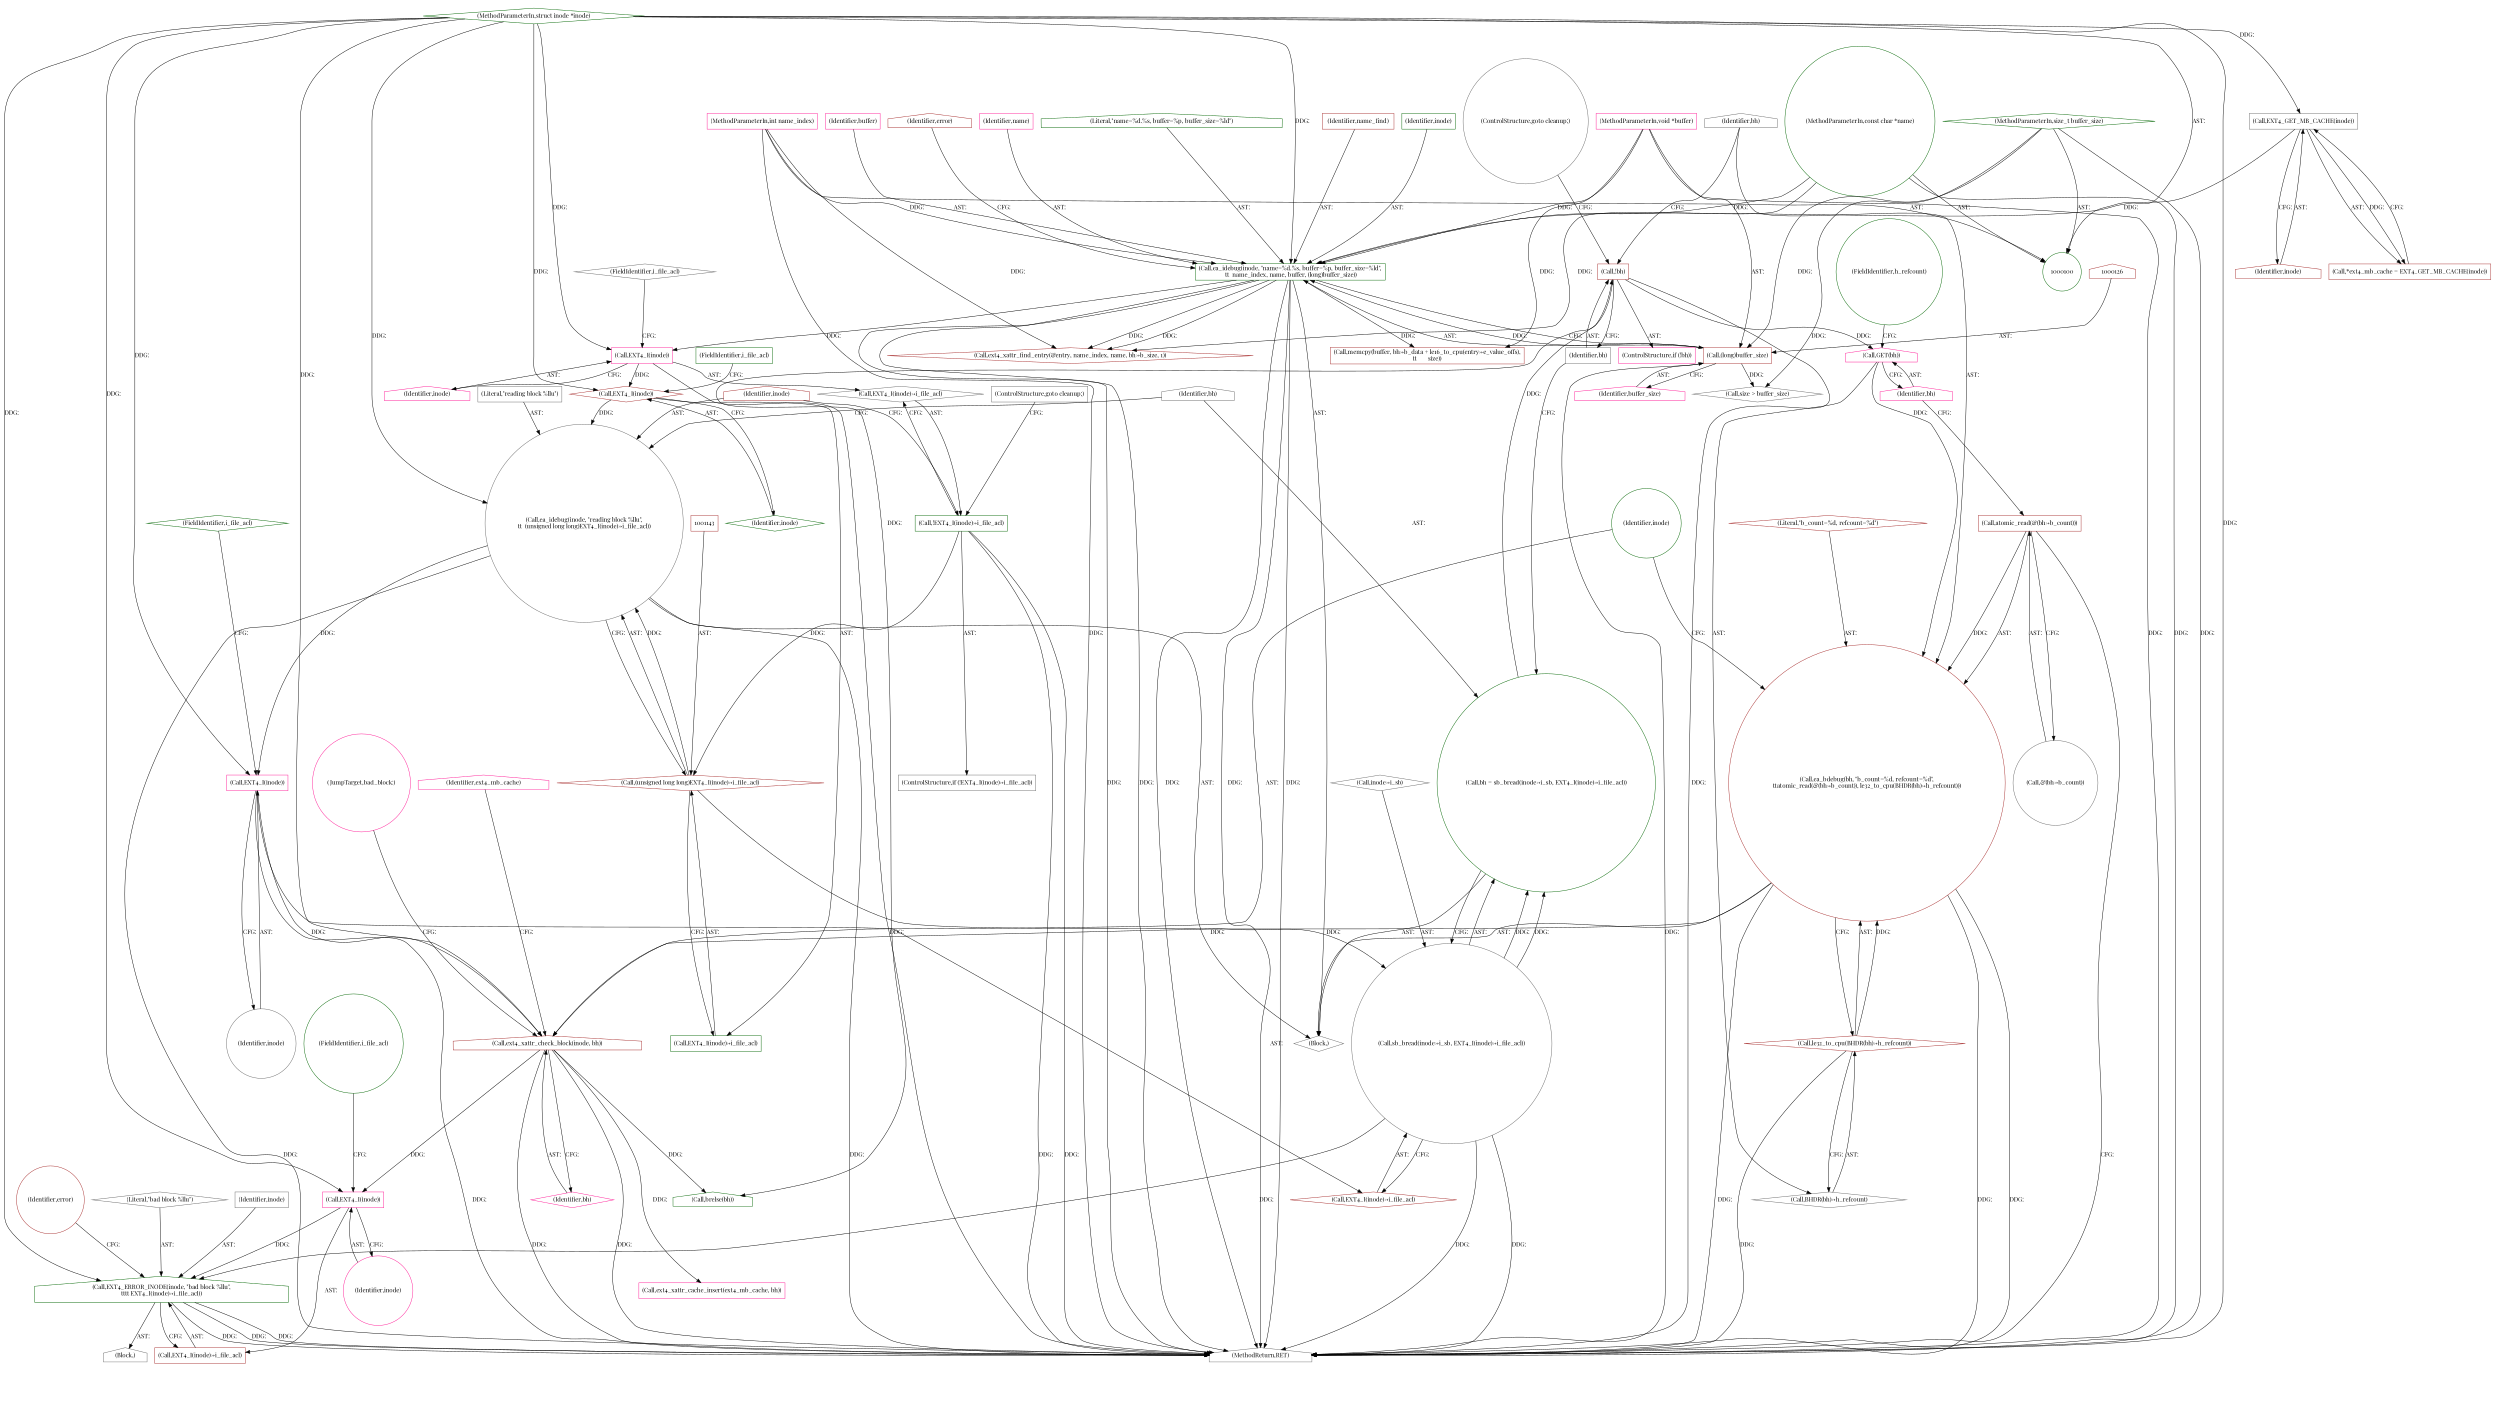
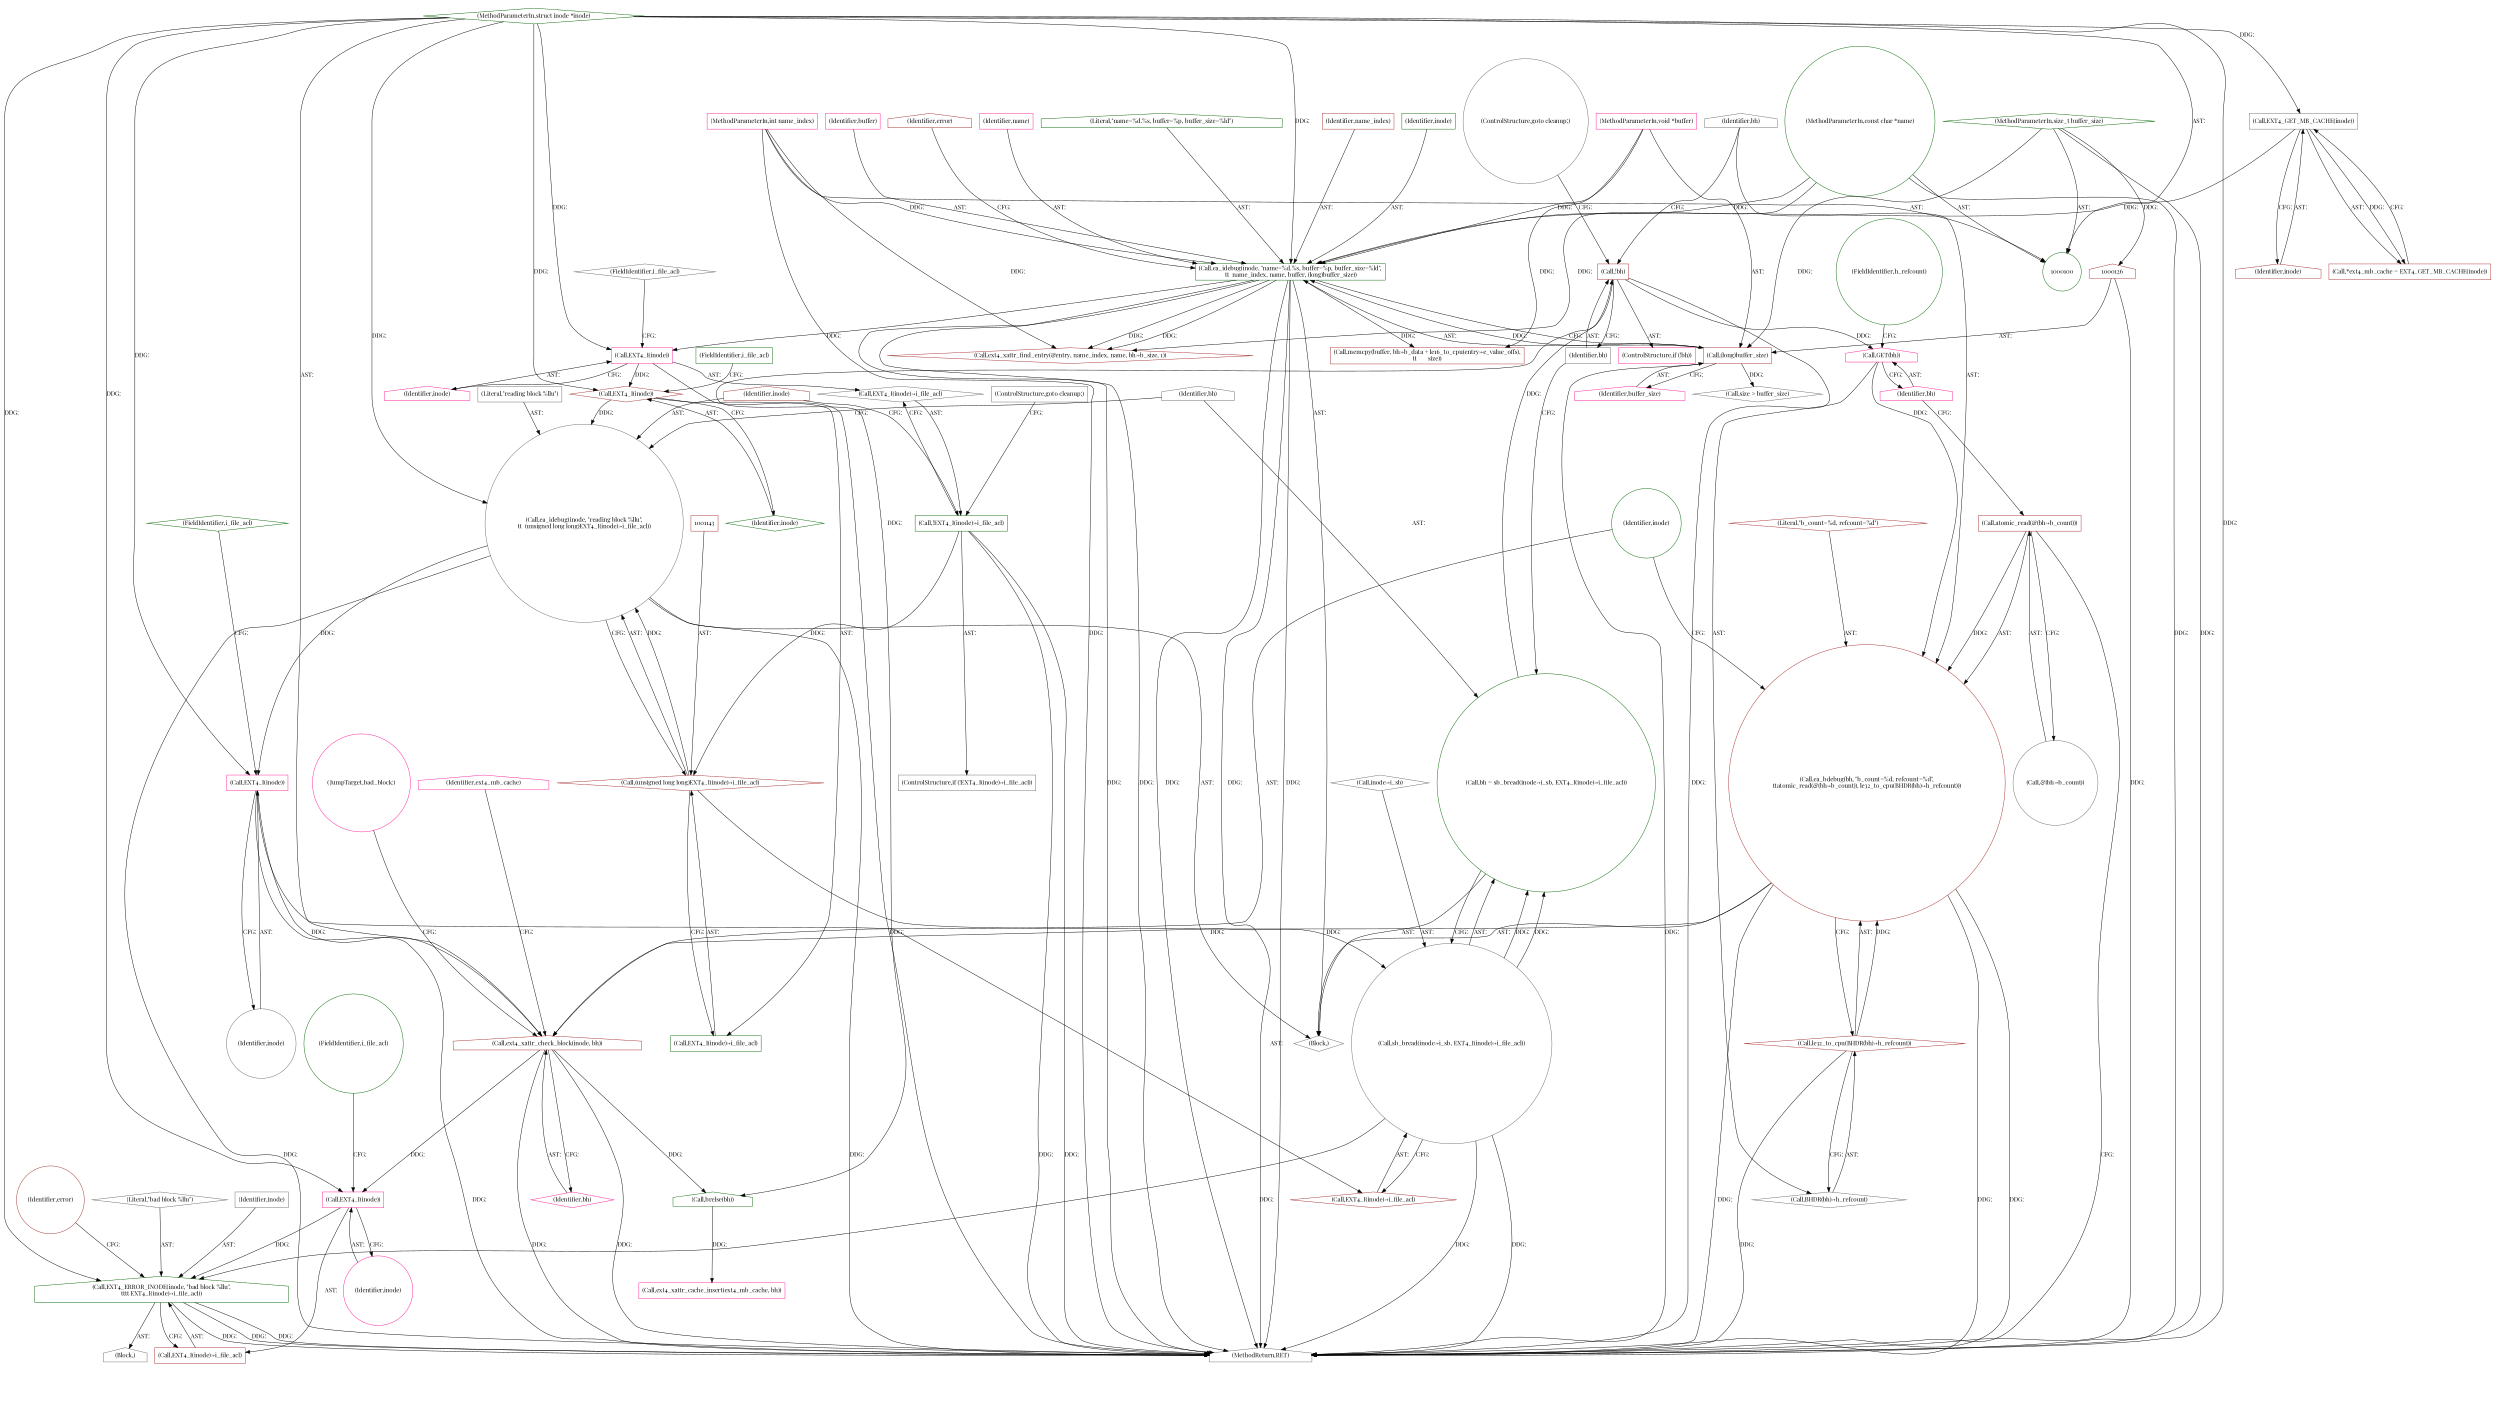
node "(Identifier,name_find)": label "(Identifier,name_find)" -> "(Identifier,name_index)"
edge "(MethodParameterIn,size_t buffer_size)" -> "(Call,size > buffer_size)": now "(MethodParameterIn,size_t buffer_size)" -> "1000126"
edge "(MethodParameterIn,struct inode *inode)" -> "(Call,ext4_xattr_check_block(inode, bh))": label "DDG: " -> "AST: "
edge "(MethodParameterIn,void *buffer)" -> "(MethodReturn,RET)": now "1000126" -> "(MethodReturn,RET)"
edge "(Call,ext4_xattr_check_block(inode, bh))" -> "(Call,ext4_xattr_cache_insert(ext4_mb_cache, bh))": now "(Call,brelse(bh))" -> "(Call,ext4_xattr_cache_insert(ext4_mb_cache, bh))"
